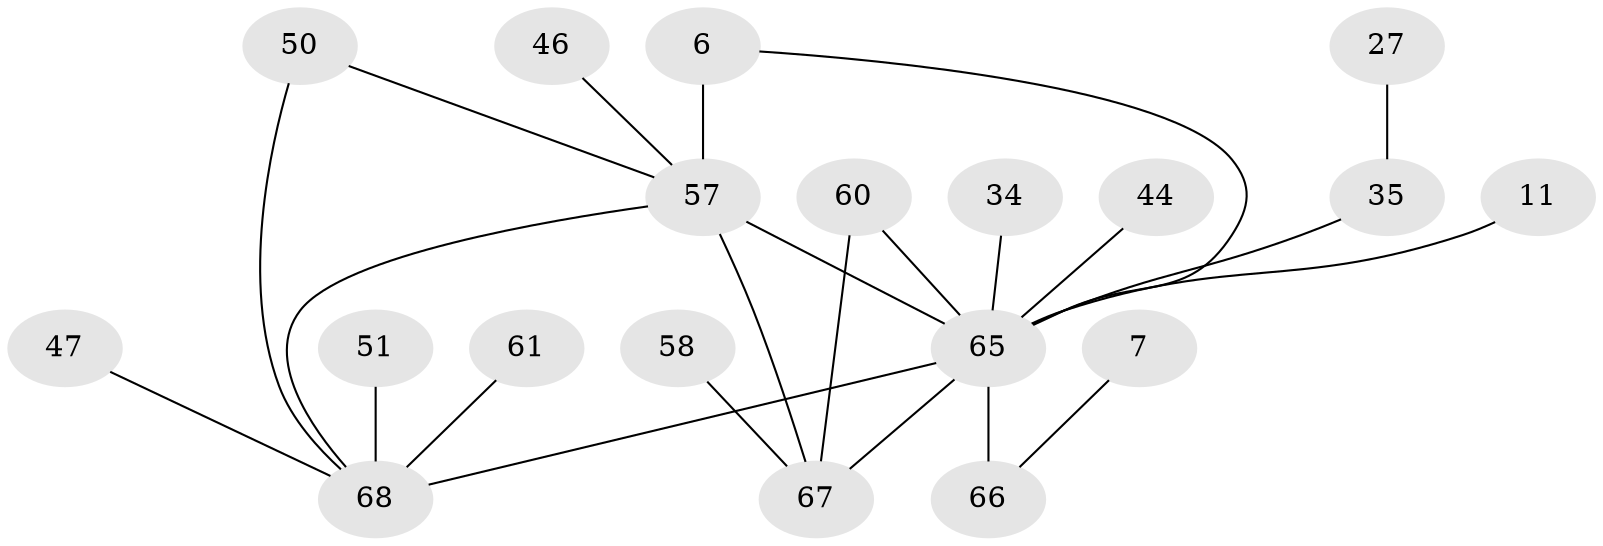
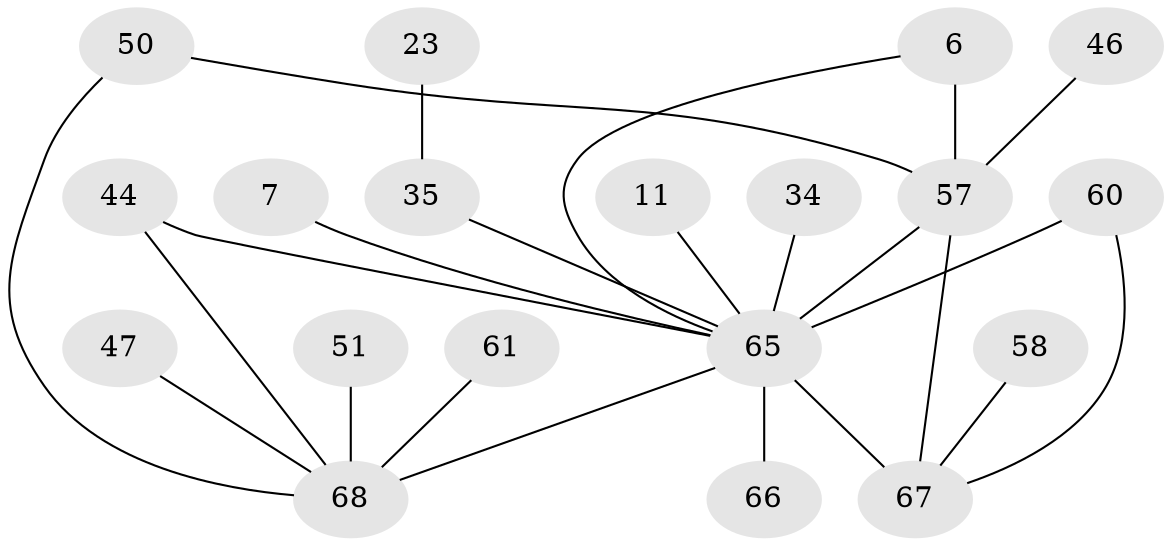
node "27": label "27" -> "23"
edge "57" -- "68": now "44" -- "68"
edge "7" -- "66": now "7" -- "65"
